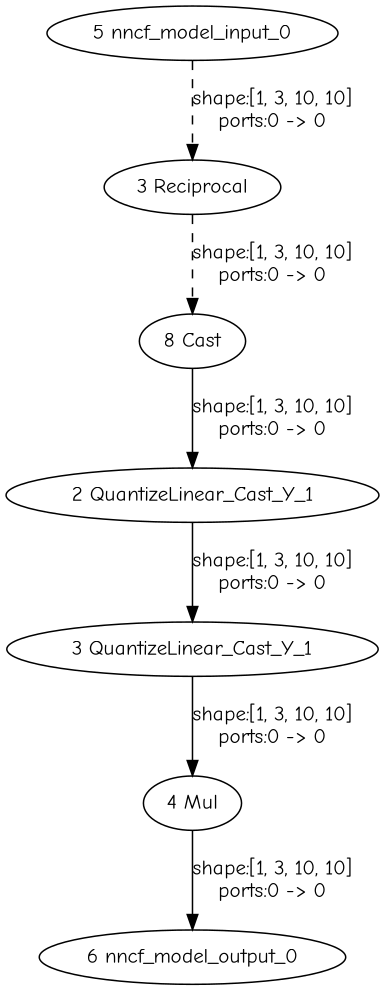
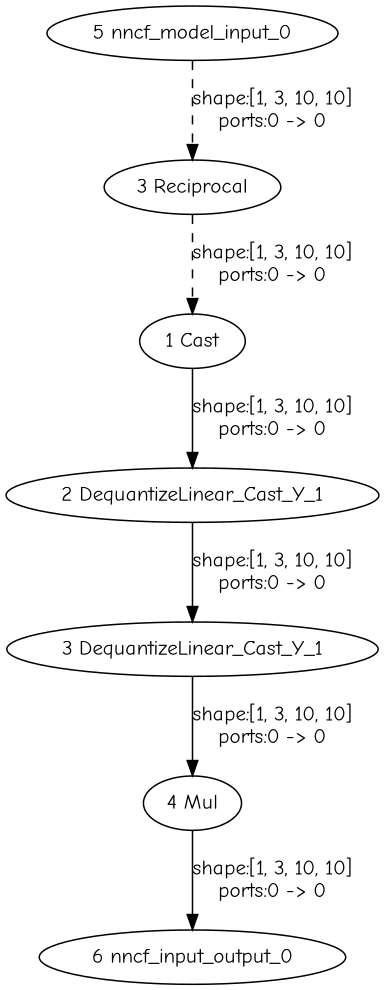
node "8 Cast": label "8 Cast" -> "1 Cast"
node "2 QuantizeLinear_Cast_Y_1": label "2 QuantizeLinear_Cast_Y_1" -> "2 DequantizeLinear_Cast_Y_1"
node "3 QuantizeLinear_Cast_Y_1": label "3 QuantizeLinear_Cast_Y_1" -> "3 DequantizeLinear_Cast_Y_1"
node "6 nncf_model_output_0": label "6 nncf_model_output_0" -> "6 nncf_input_output_0"
